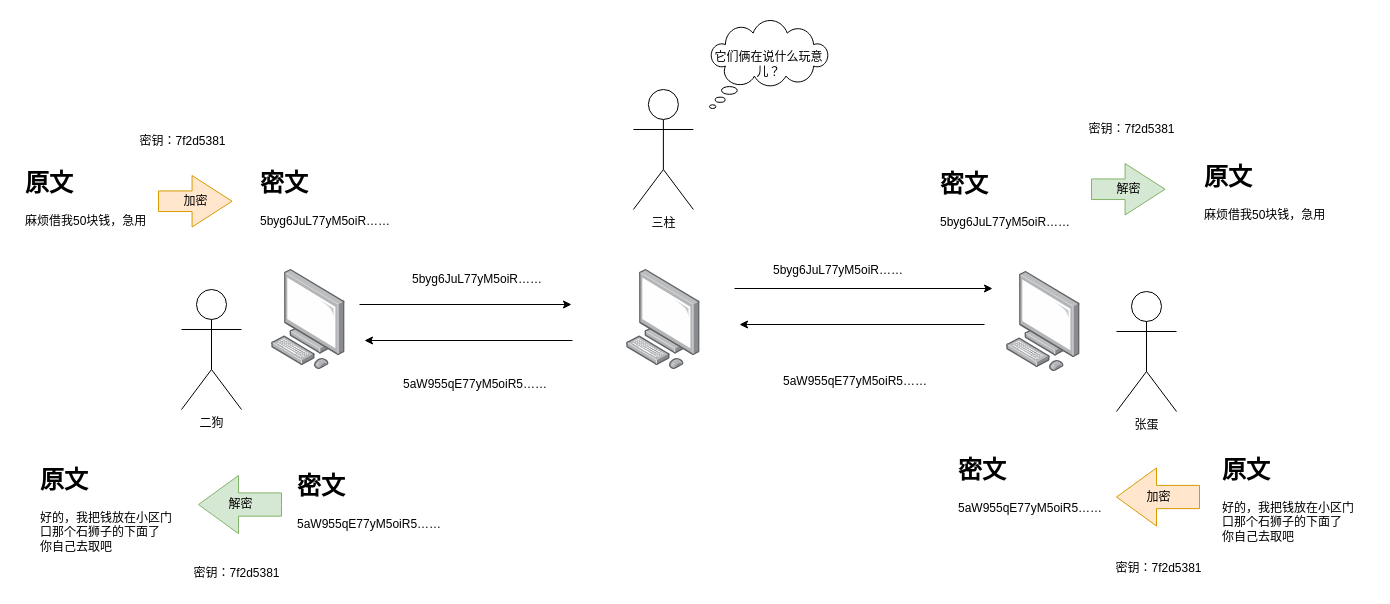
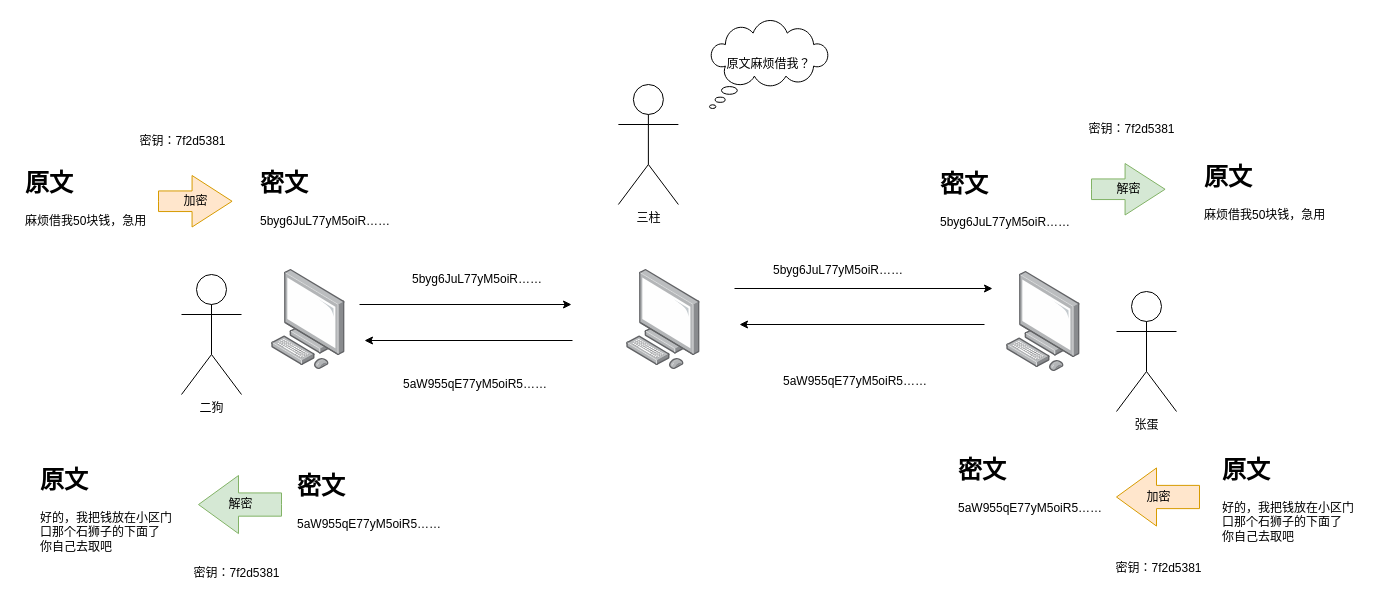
node "它们俩在说什么玩意儿？": label "它们俩在说什么玩意儿？" -> "原文麻烦借我？"
node "三柱": moved (663, 150) -> (648, 145)
node "二狗": moved (212, 350) -> (212, 335)
